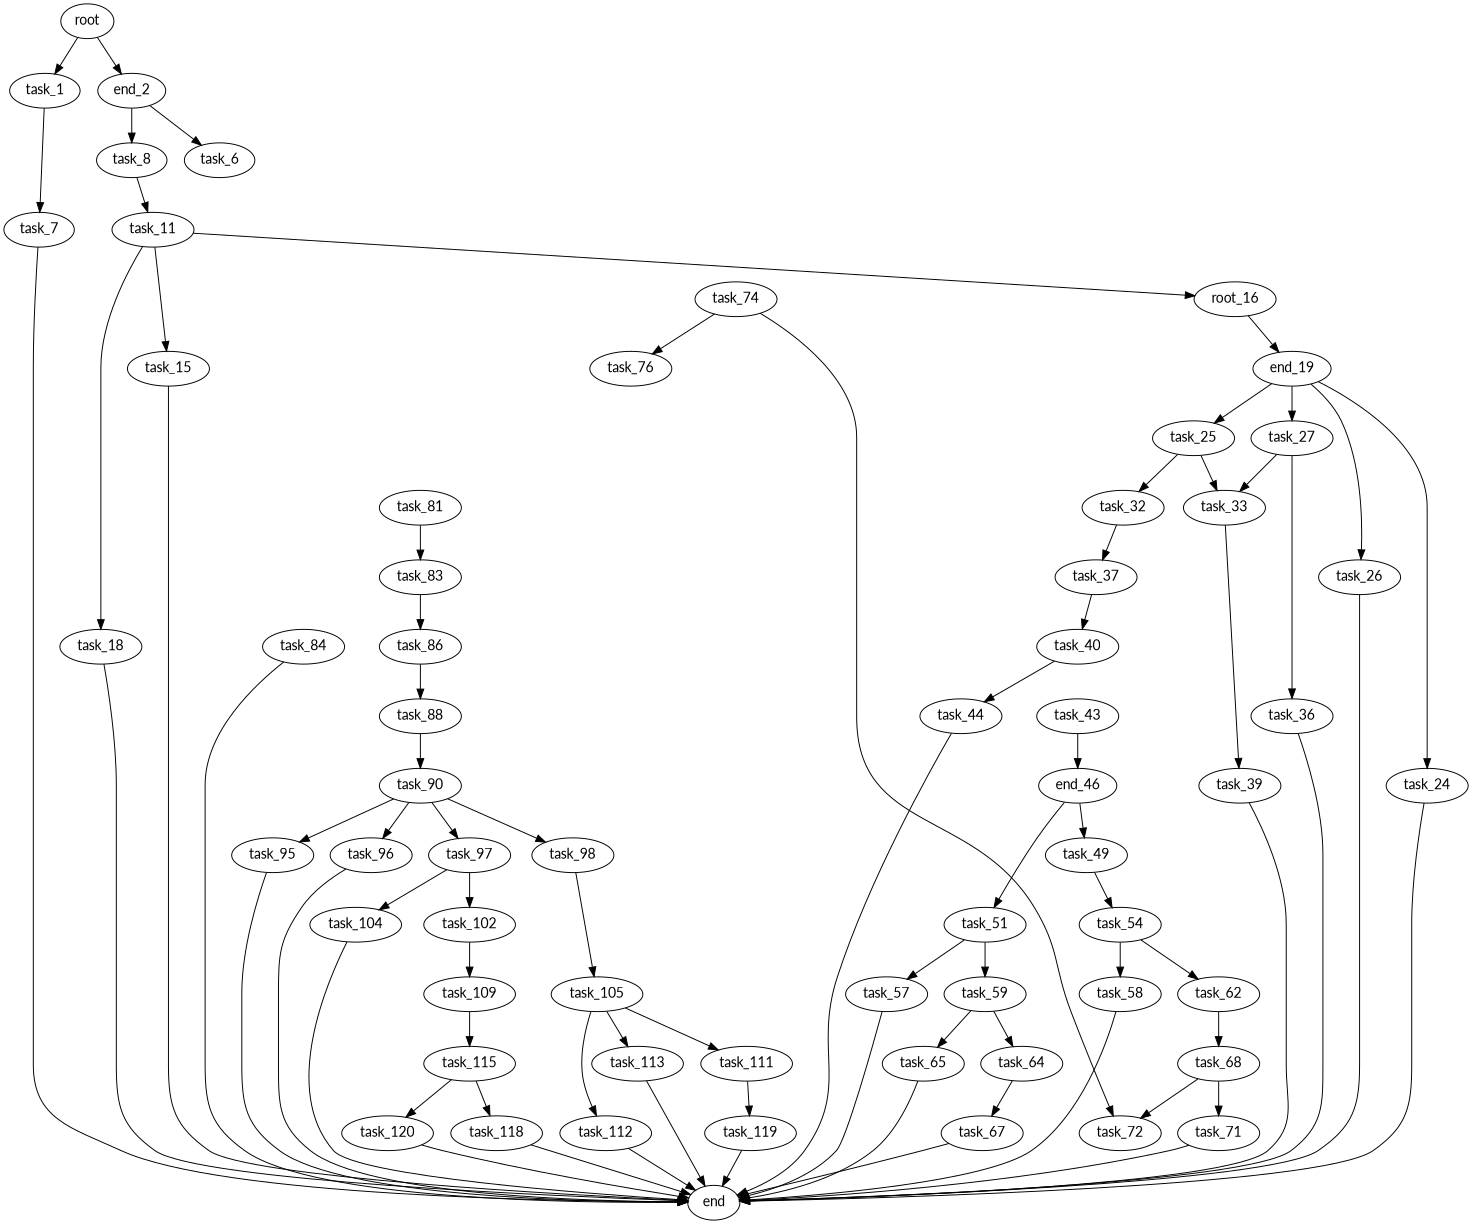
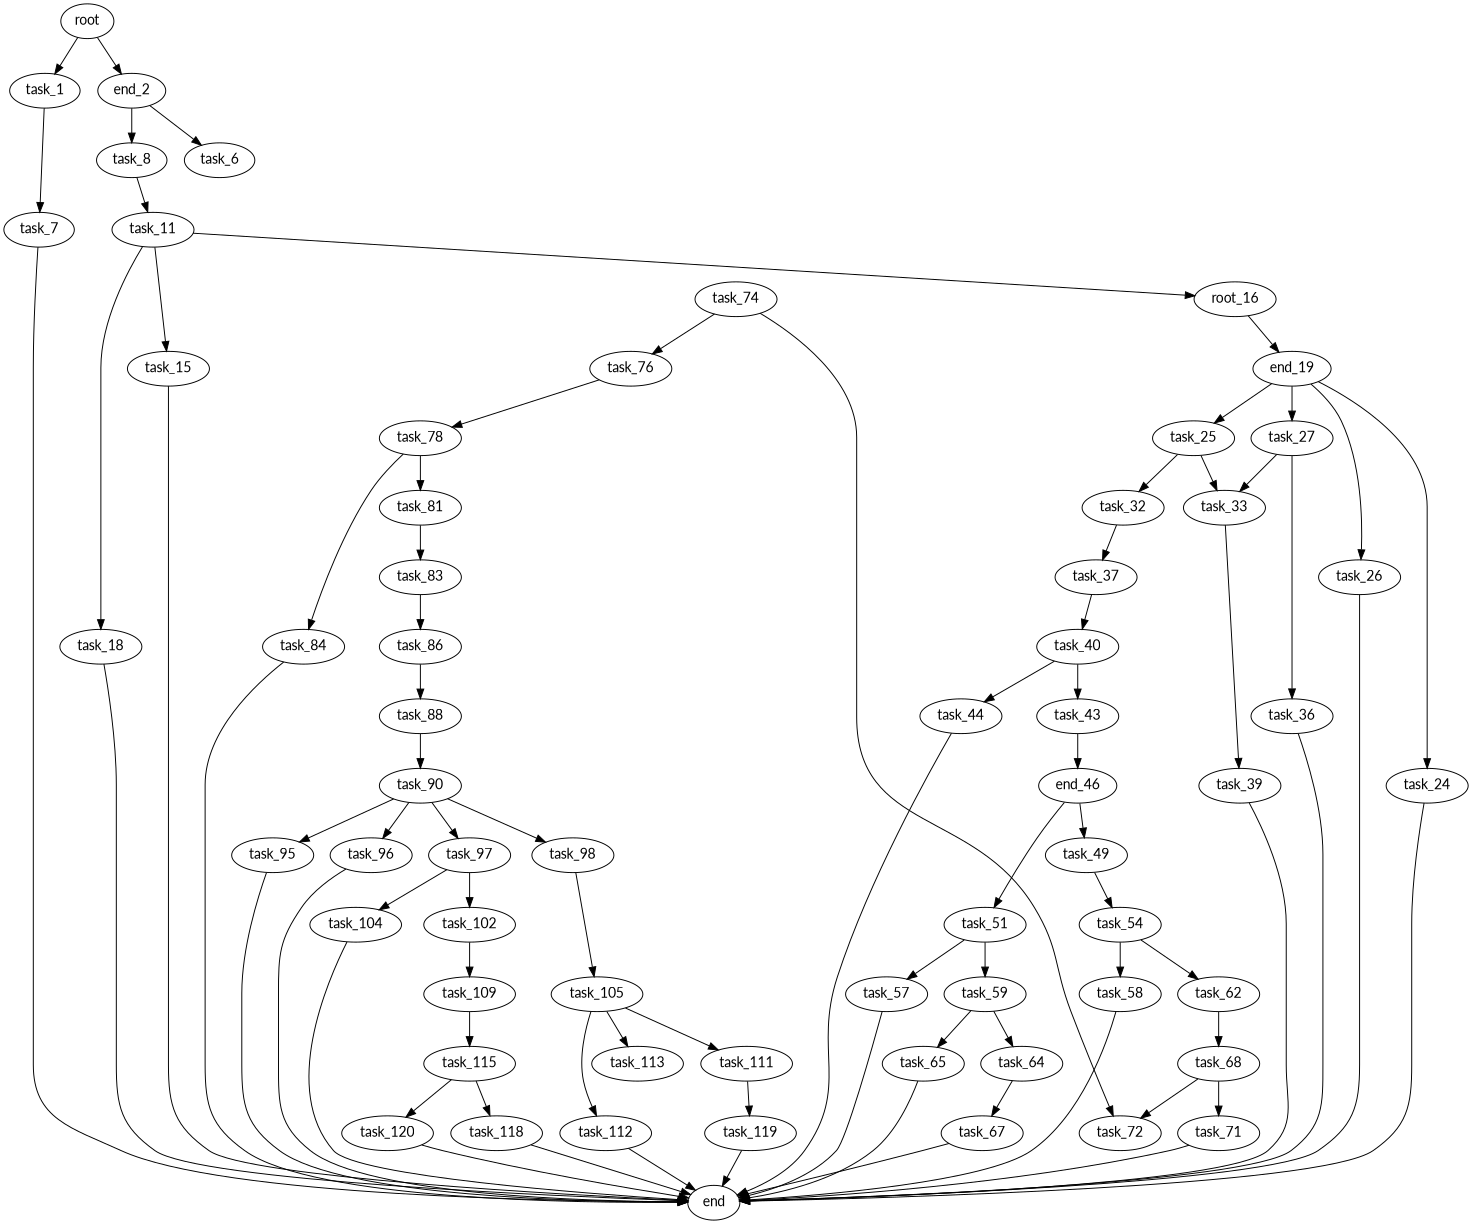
node "task_78": added
edge "task_40" -> "task_43": added
edge "task_113" -> "end": removed
